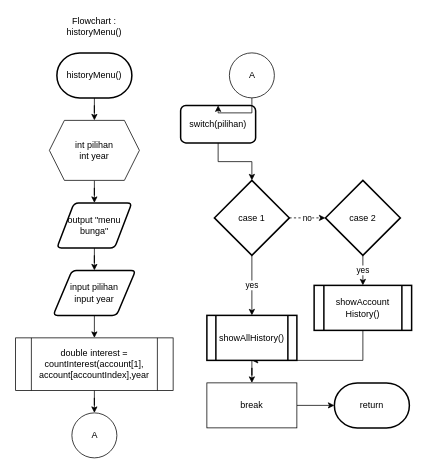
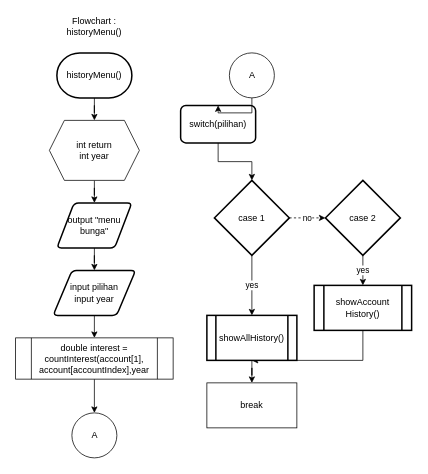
node "int pilihan int year": label "int pilihan int year" -> "int return int year"
node "double interest = countInterest(account[1], account[accountIndex],year": size 158x53 -> 158x41
edge "break" -> "return": removed
node "return": removed
